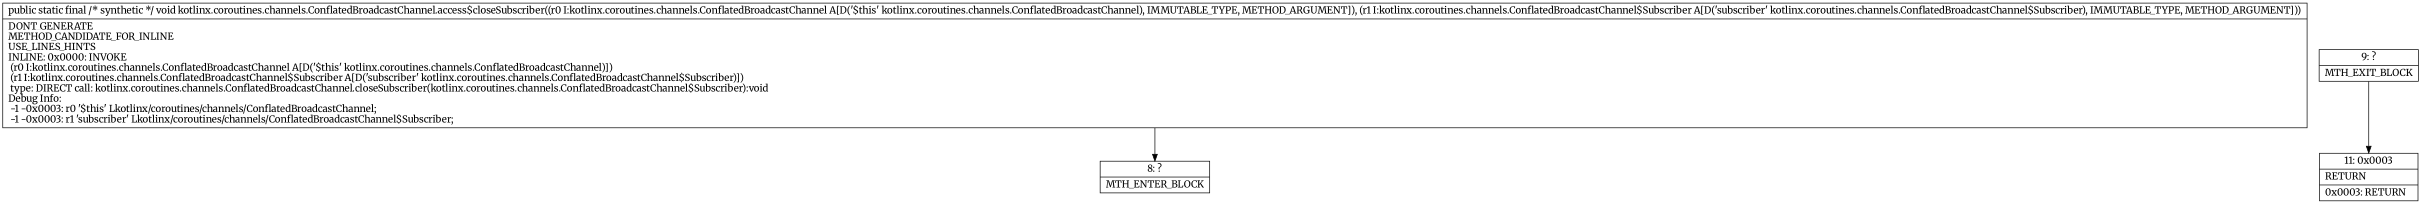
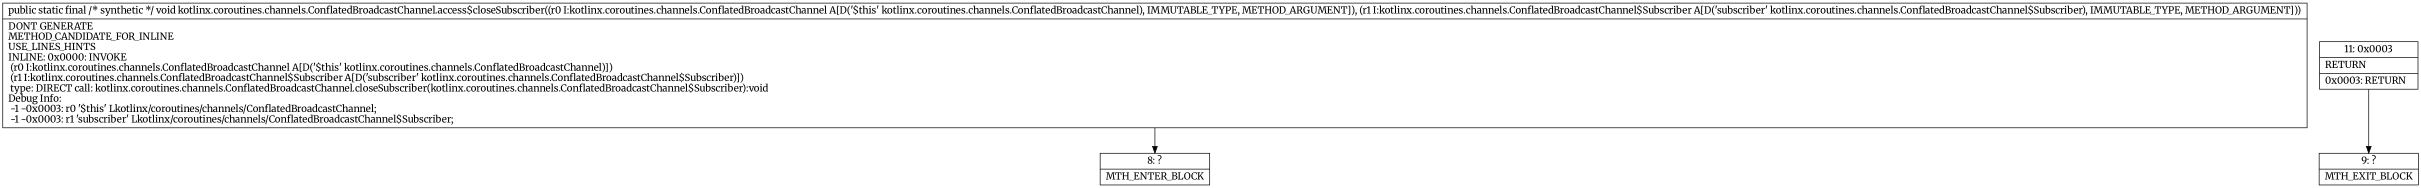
edge "9: ?" -> "11: 0x0003": reversed
